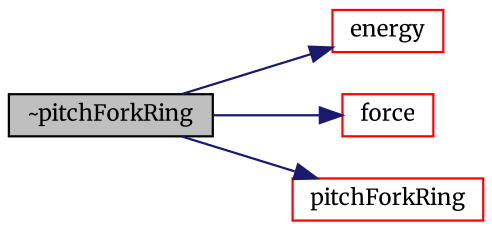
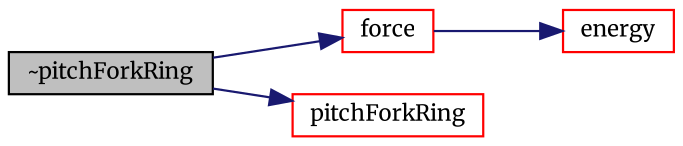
edge "~pitchForkRing" -> "energy": now "force" -> "energy"
